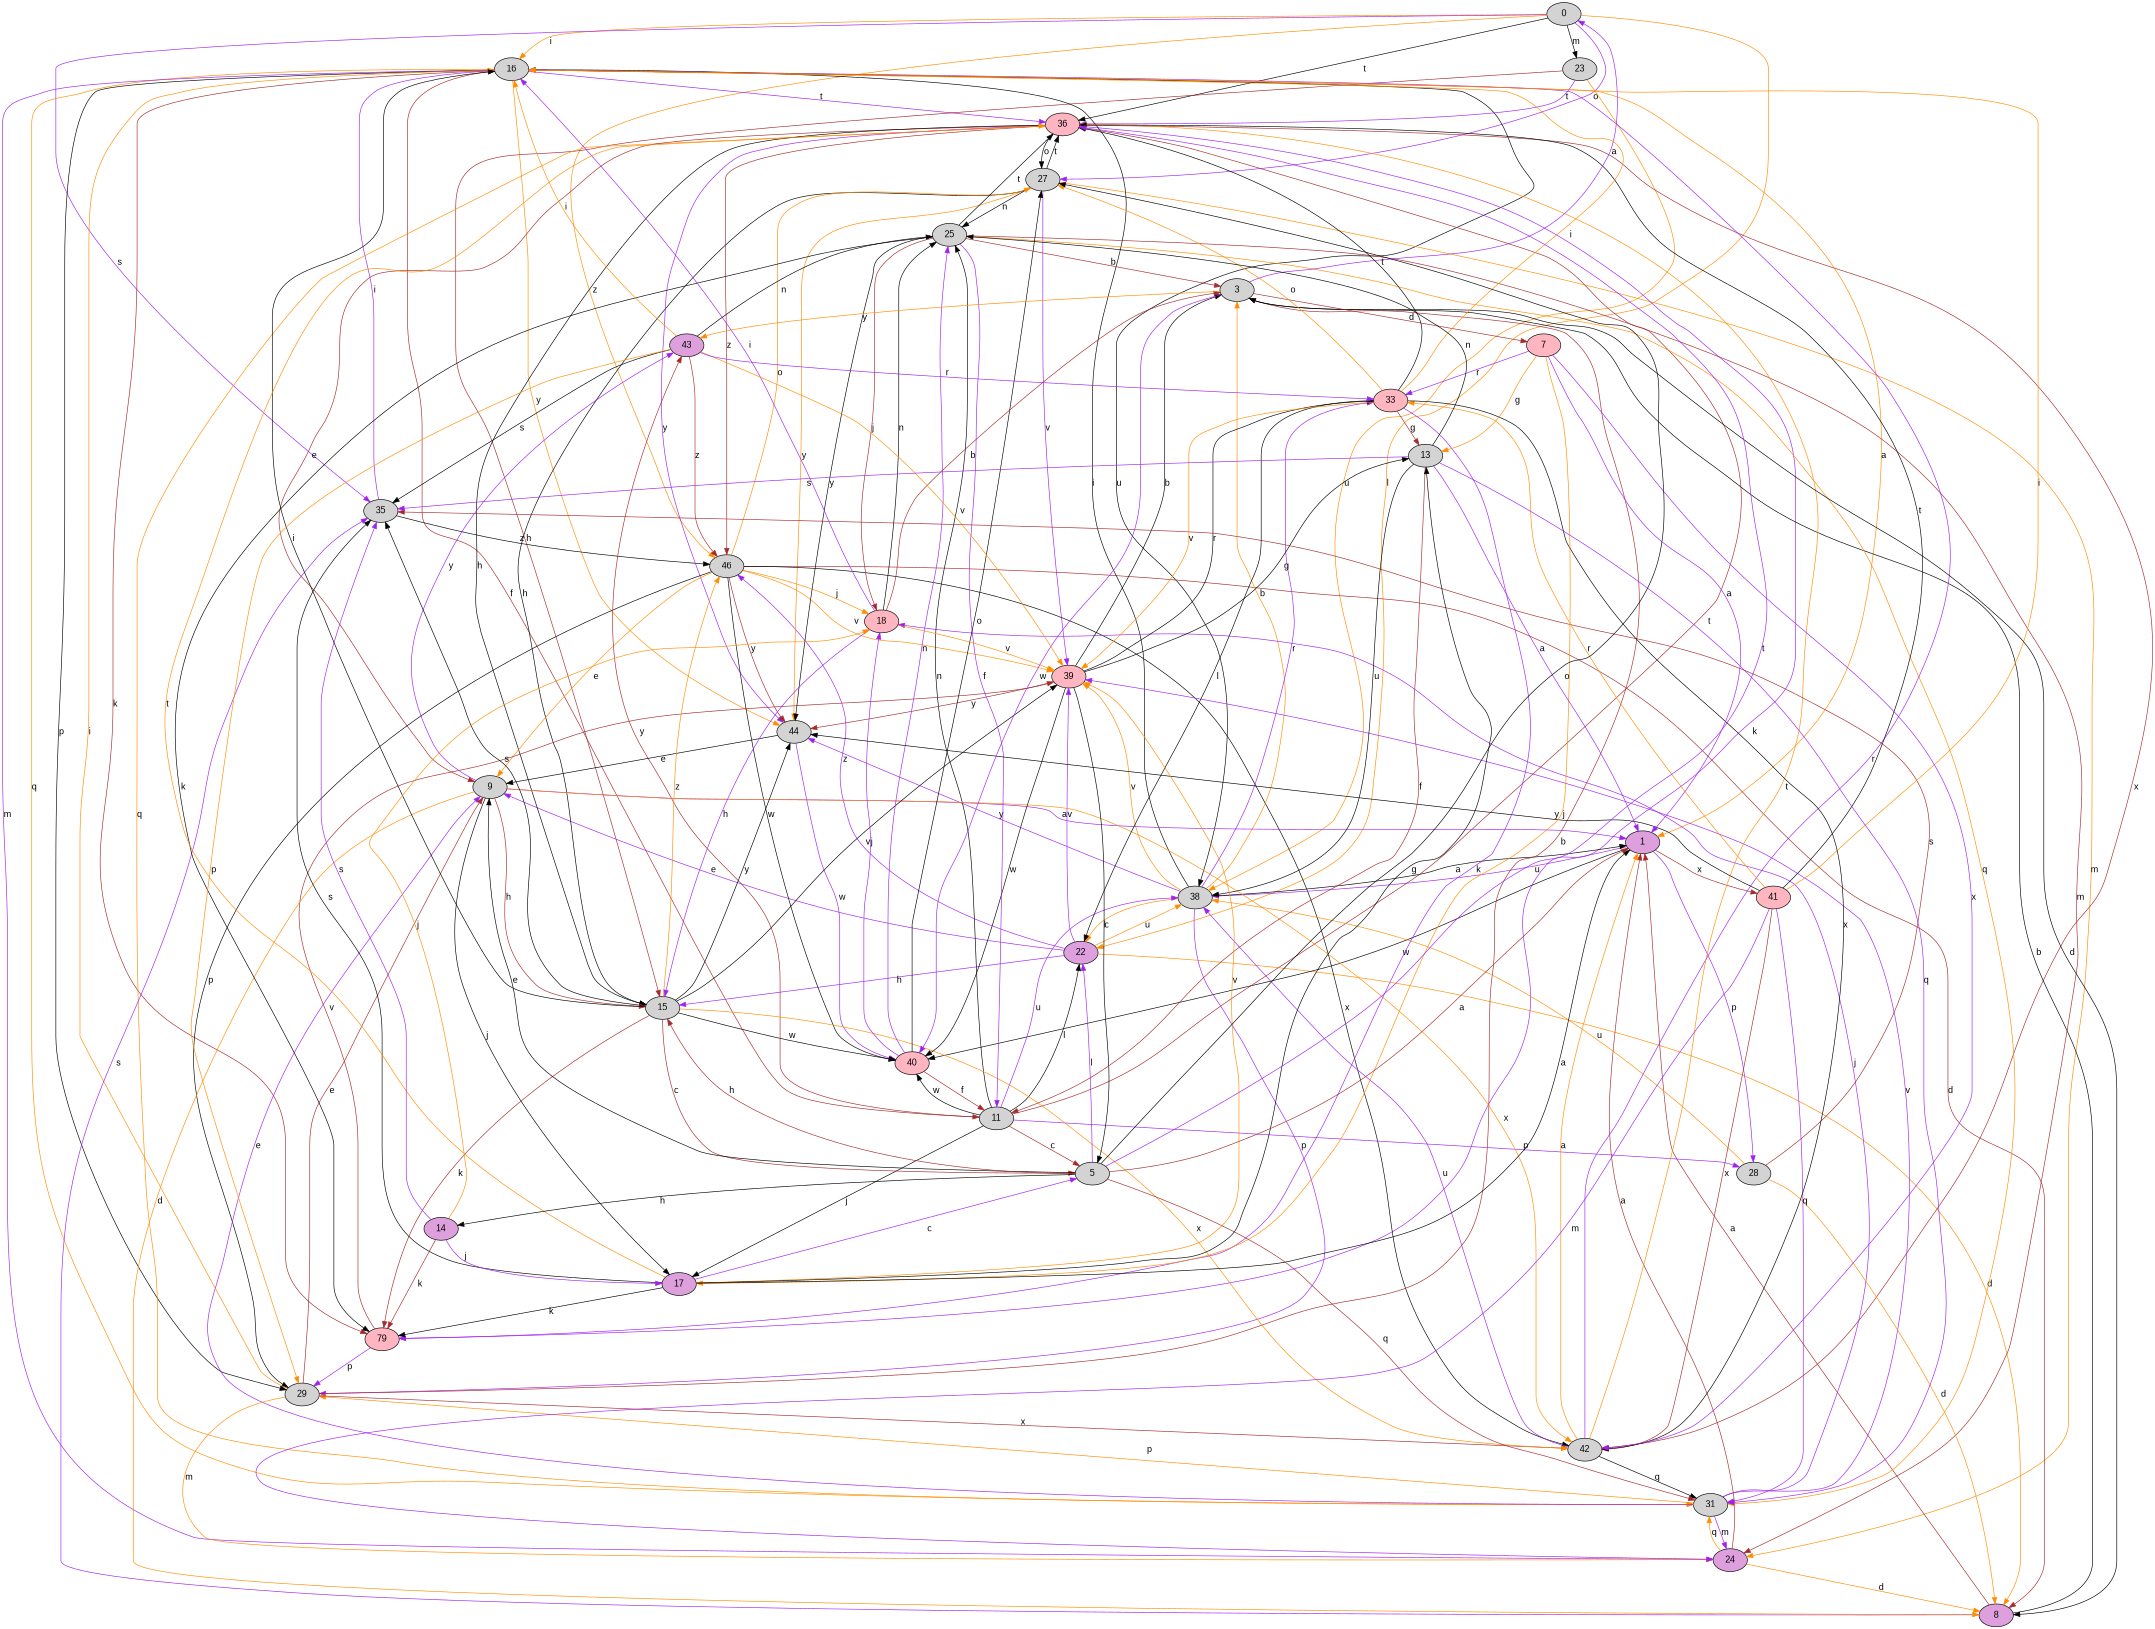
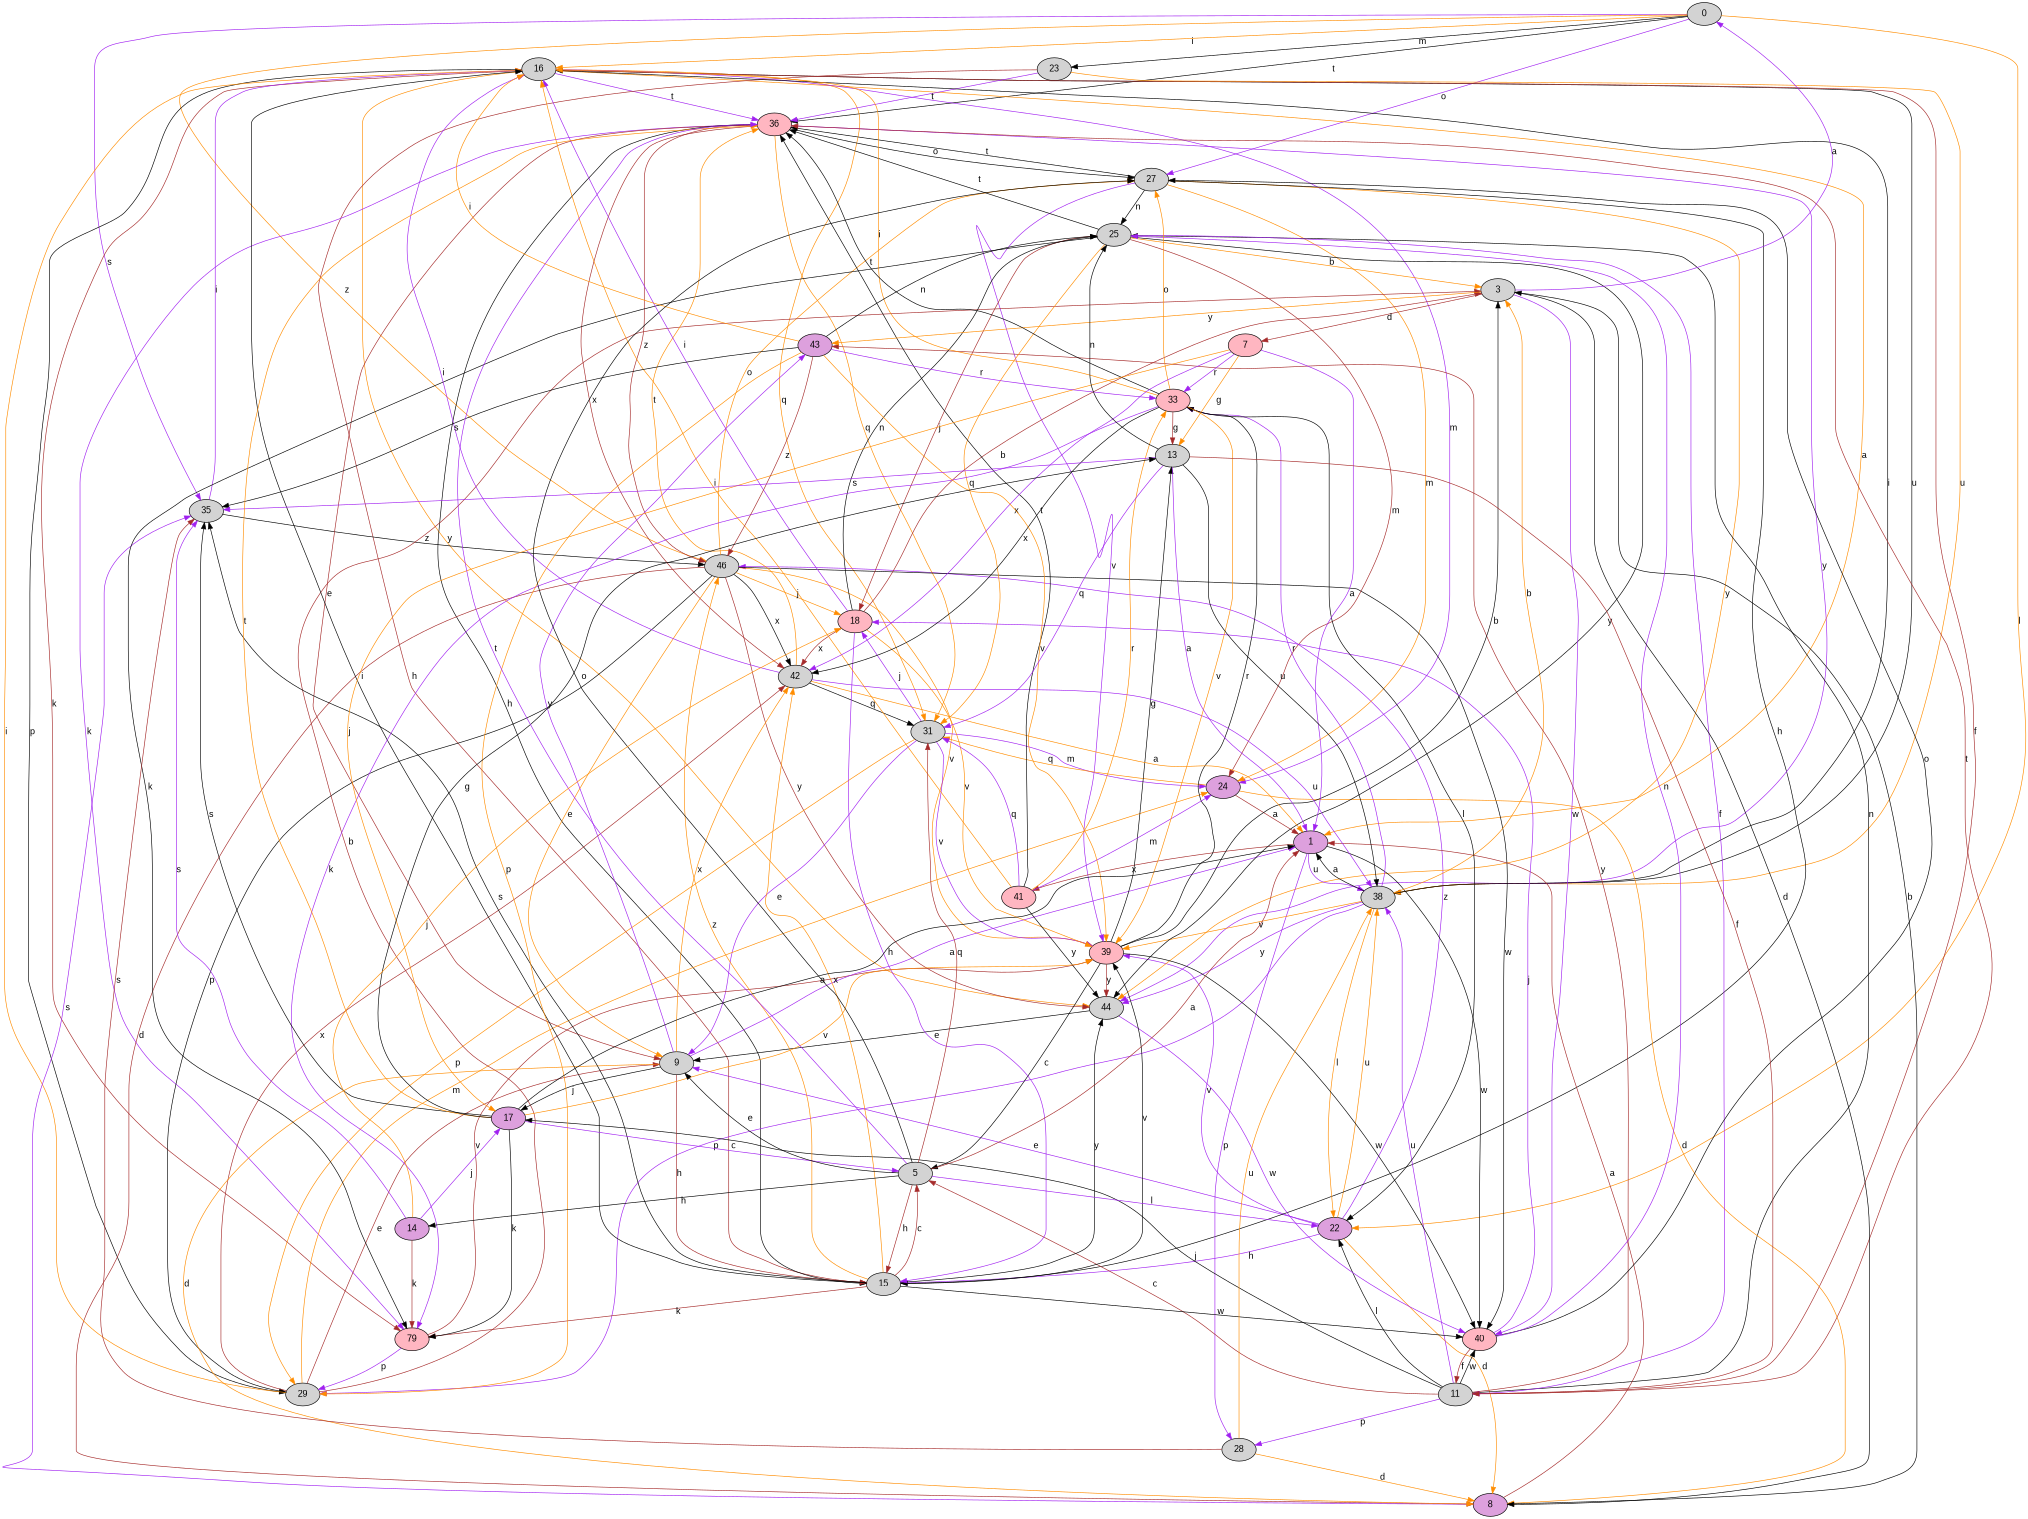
edge "25" -> "3": color brown -> darkorange
edge "42" -> "16": label "r" -> "i"
edge "41" -> "42": now "18" -> "42"
